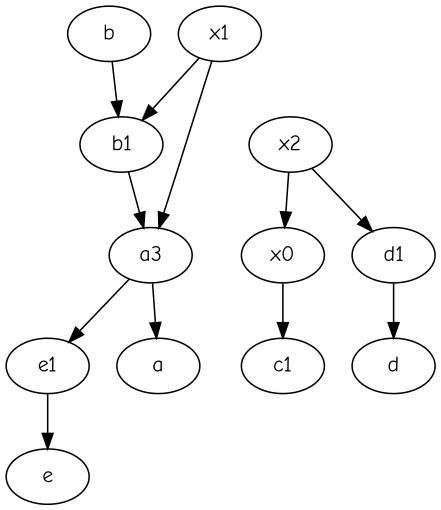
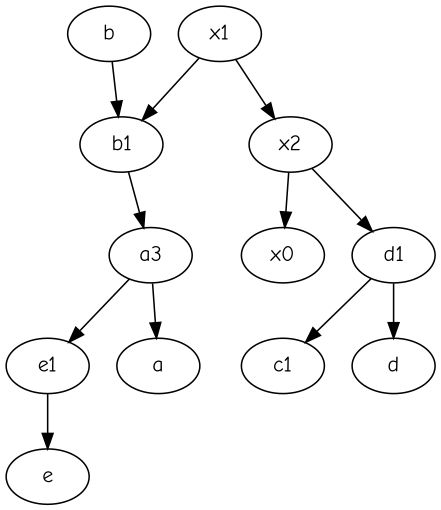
edge "x1" -> "a3": now "x1" -> "x2"
edge "x0" -> "c1": now "d1" -> "c1"
